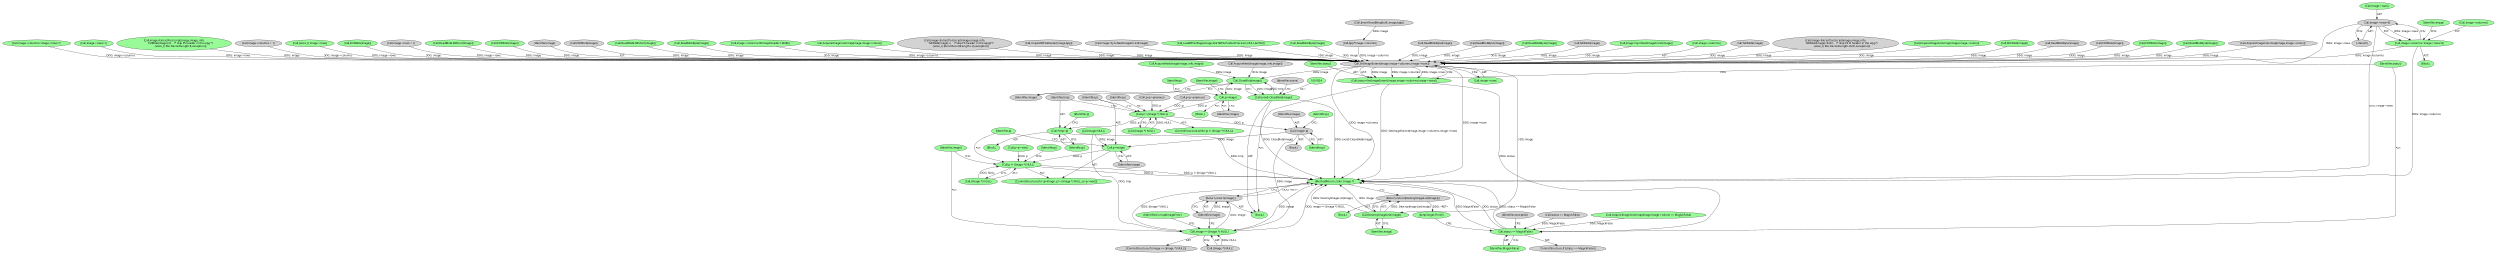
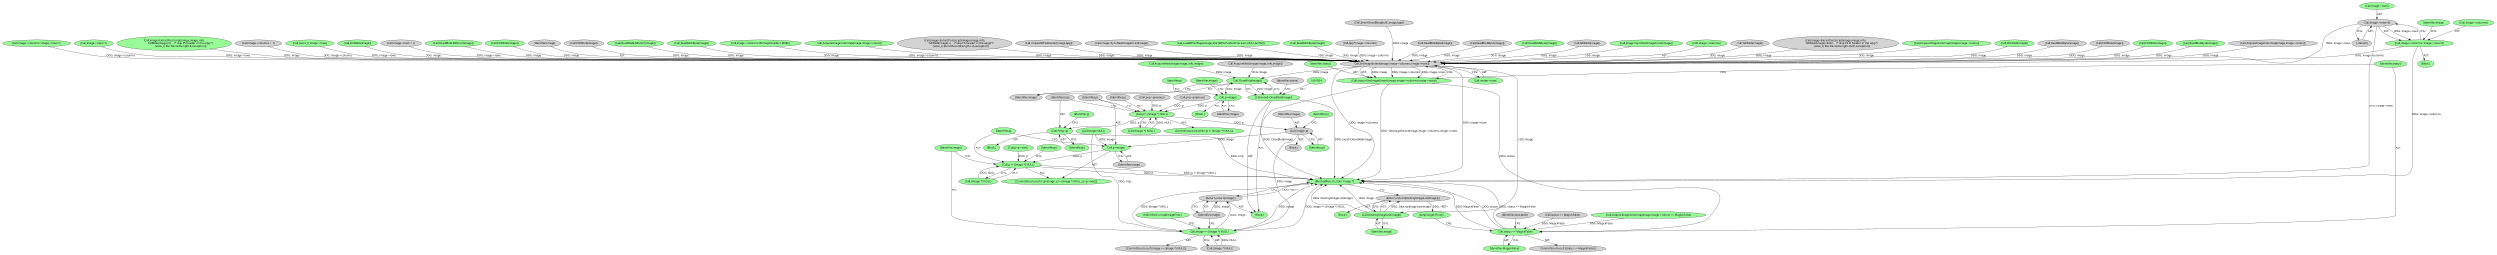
edge "(Call,InsertRow(BImgBuff,i,image,bpp))" -> "(Call,bpp*image->columns)": now "(Call,InsertRow(BImgBuff,i,image,bpp))" -> "(Call,SetImageExtent(image,image->columns,image->rows))"
edge "(Call,(void) CloseBlob(image))" -> "(Call,CloseBlob(image))": label "DDG: tmp" -> "CFG: "
